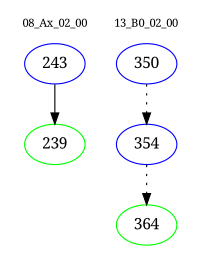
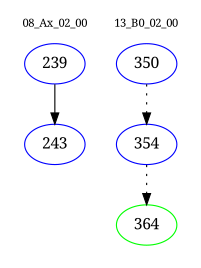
edge "243" -> "239": reversed
node "239": color green -> blue
